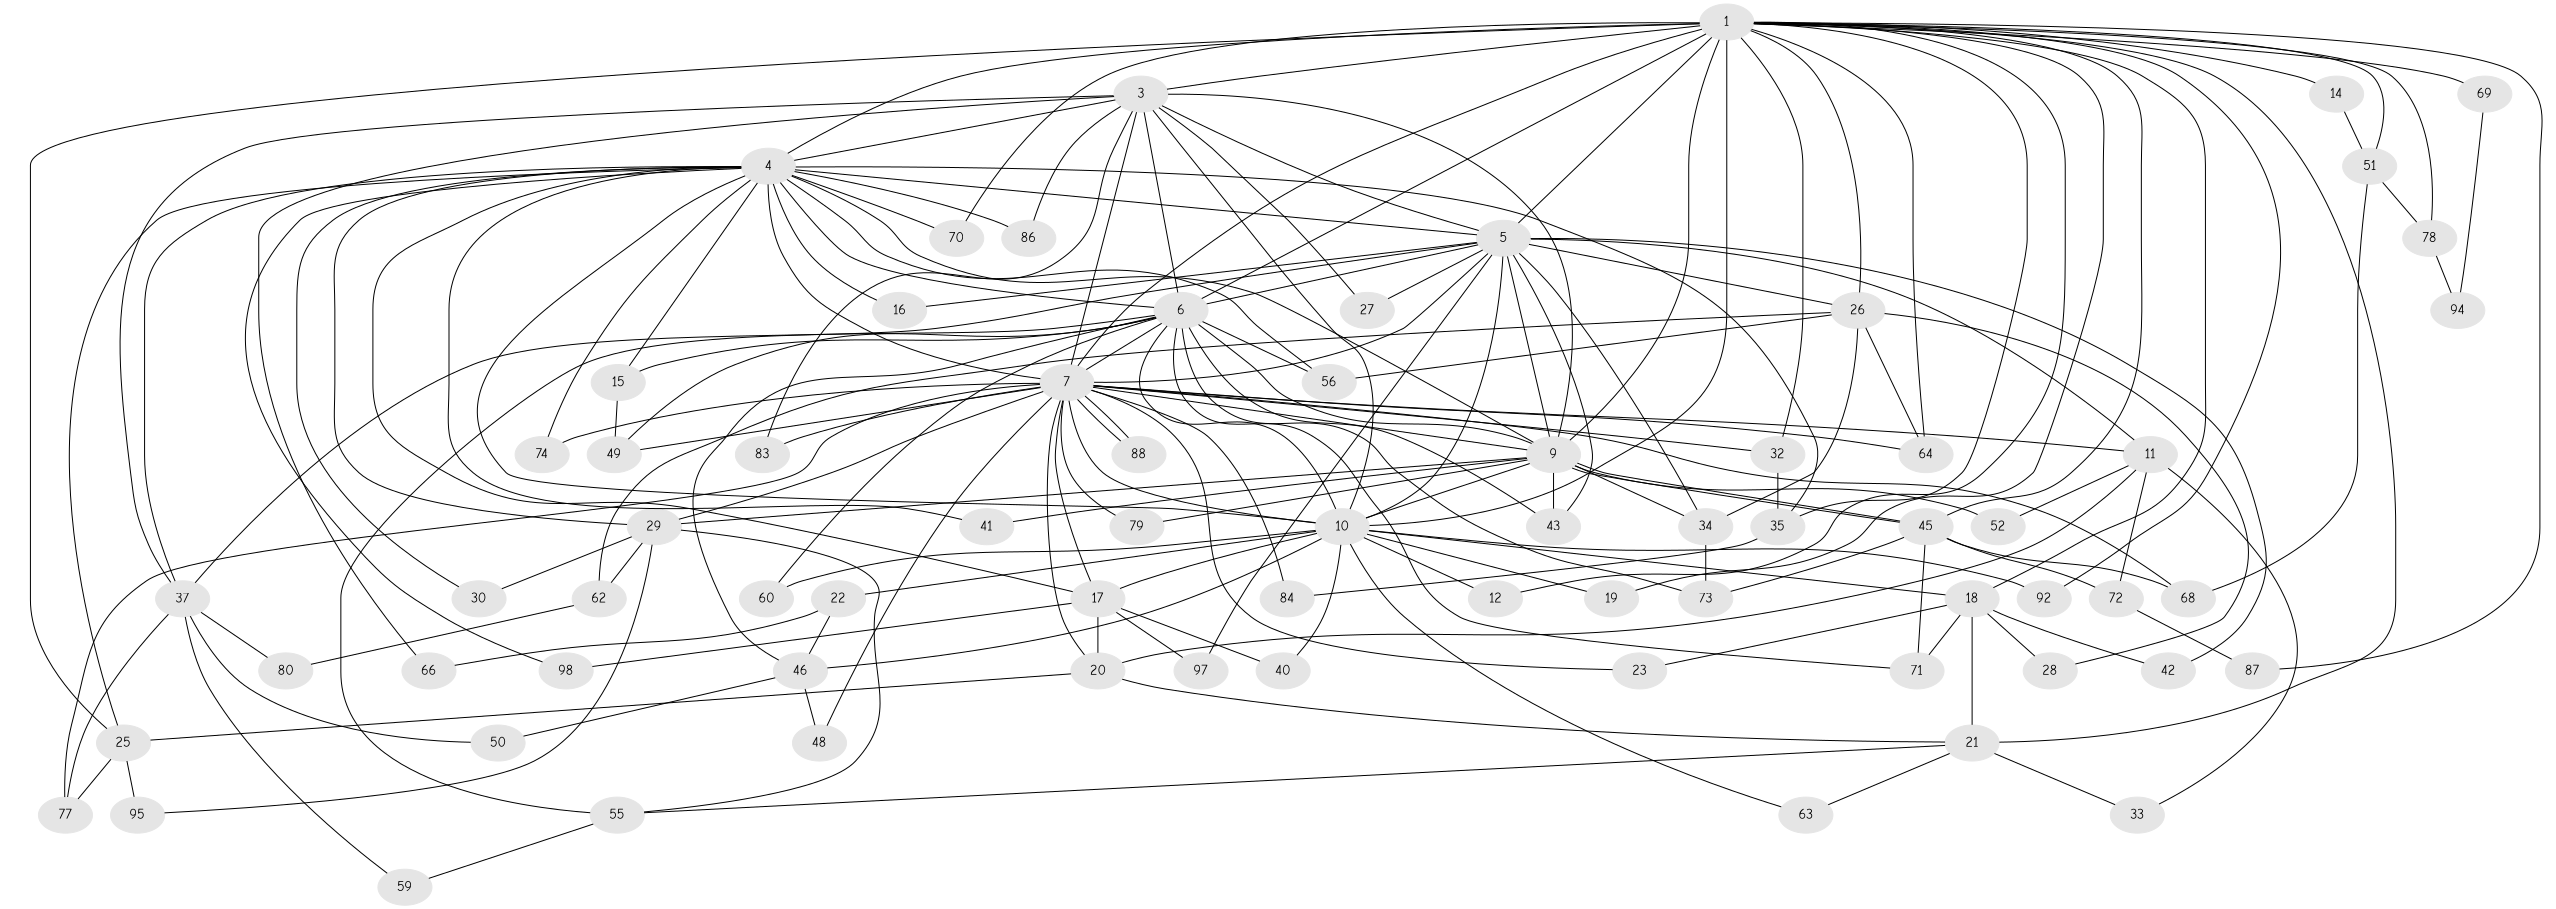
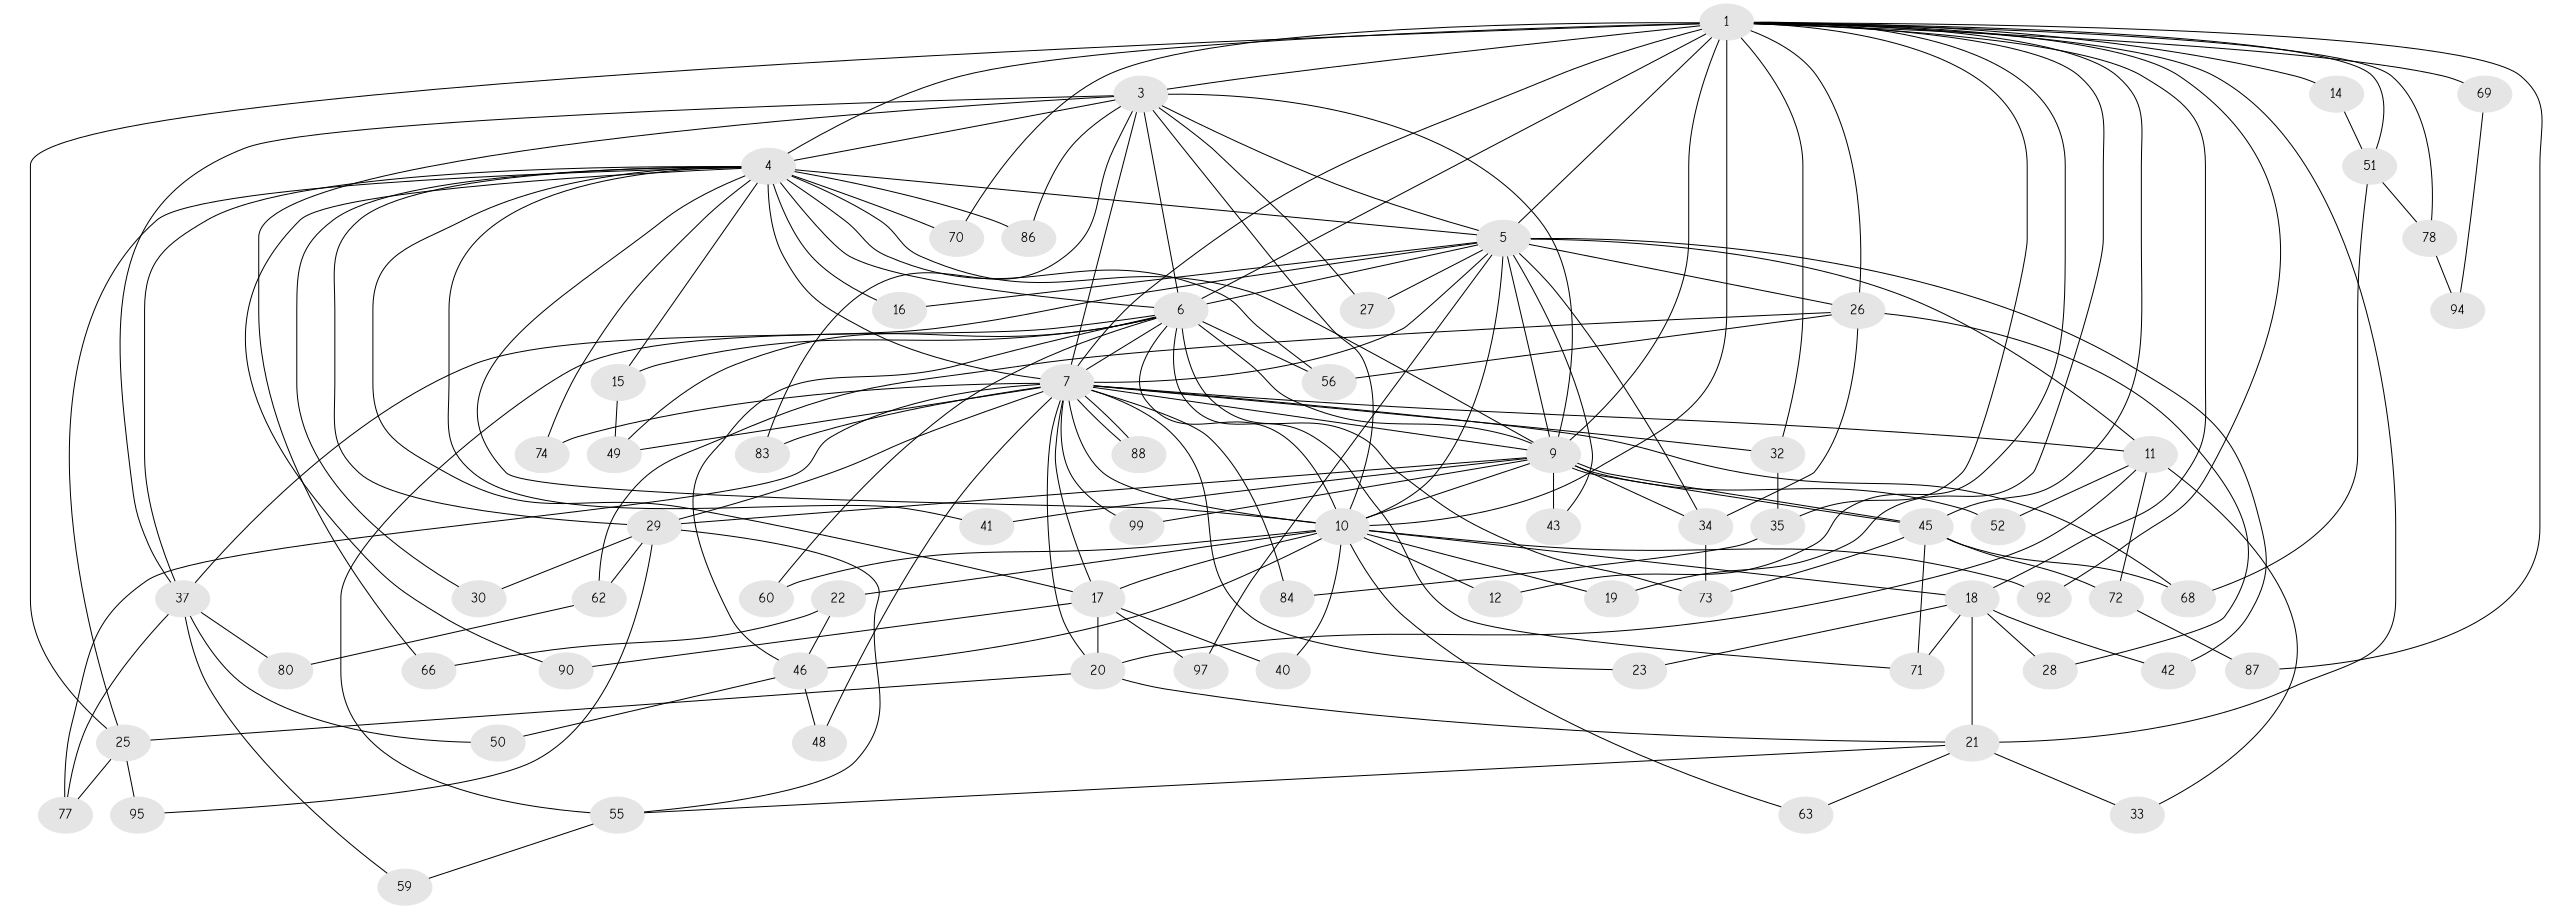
edge "4" -- "35": removed
edge "6" -- "43": removed
node "64": removed
node "79": label "79" -> "99"
node "98": label "98" -> "90"
